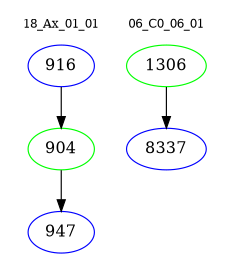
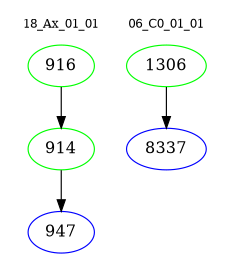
cluster "06_C0_06_01": label "06_C0_06_01" -> "06_C0_01_01"
node "916": color blue -> green
node "904": label "904" -> "914"
